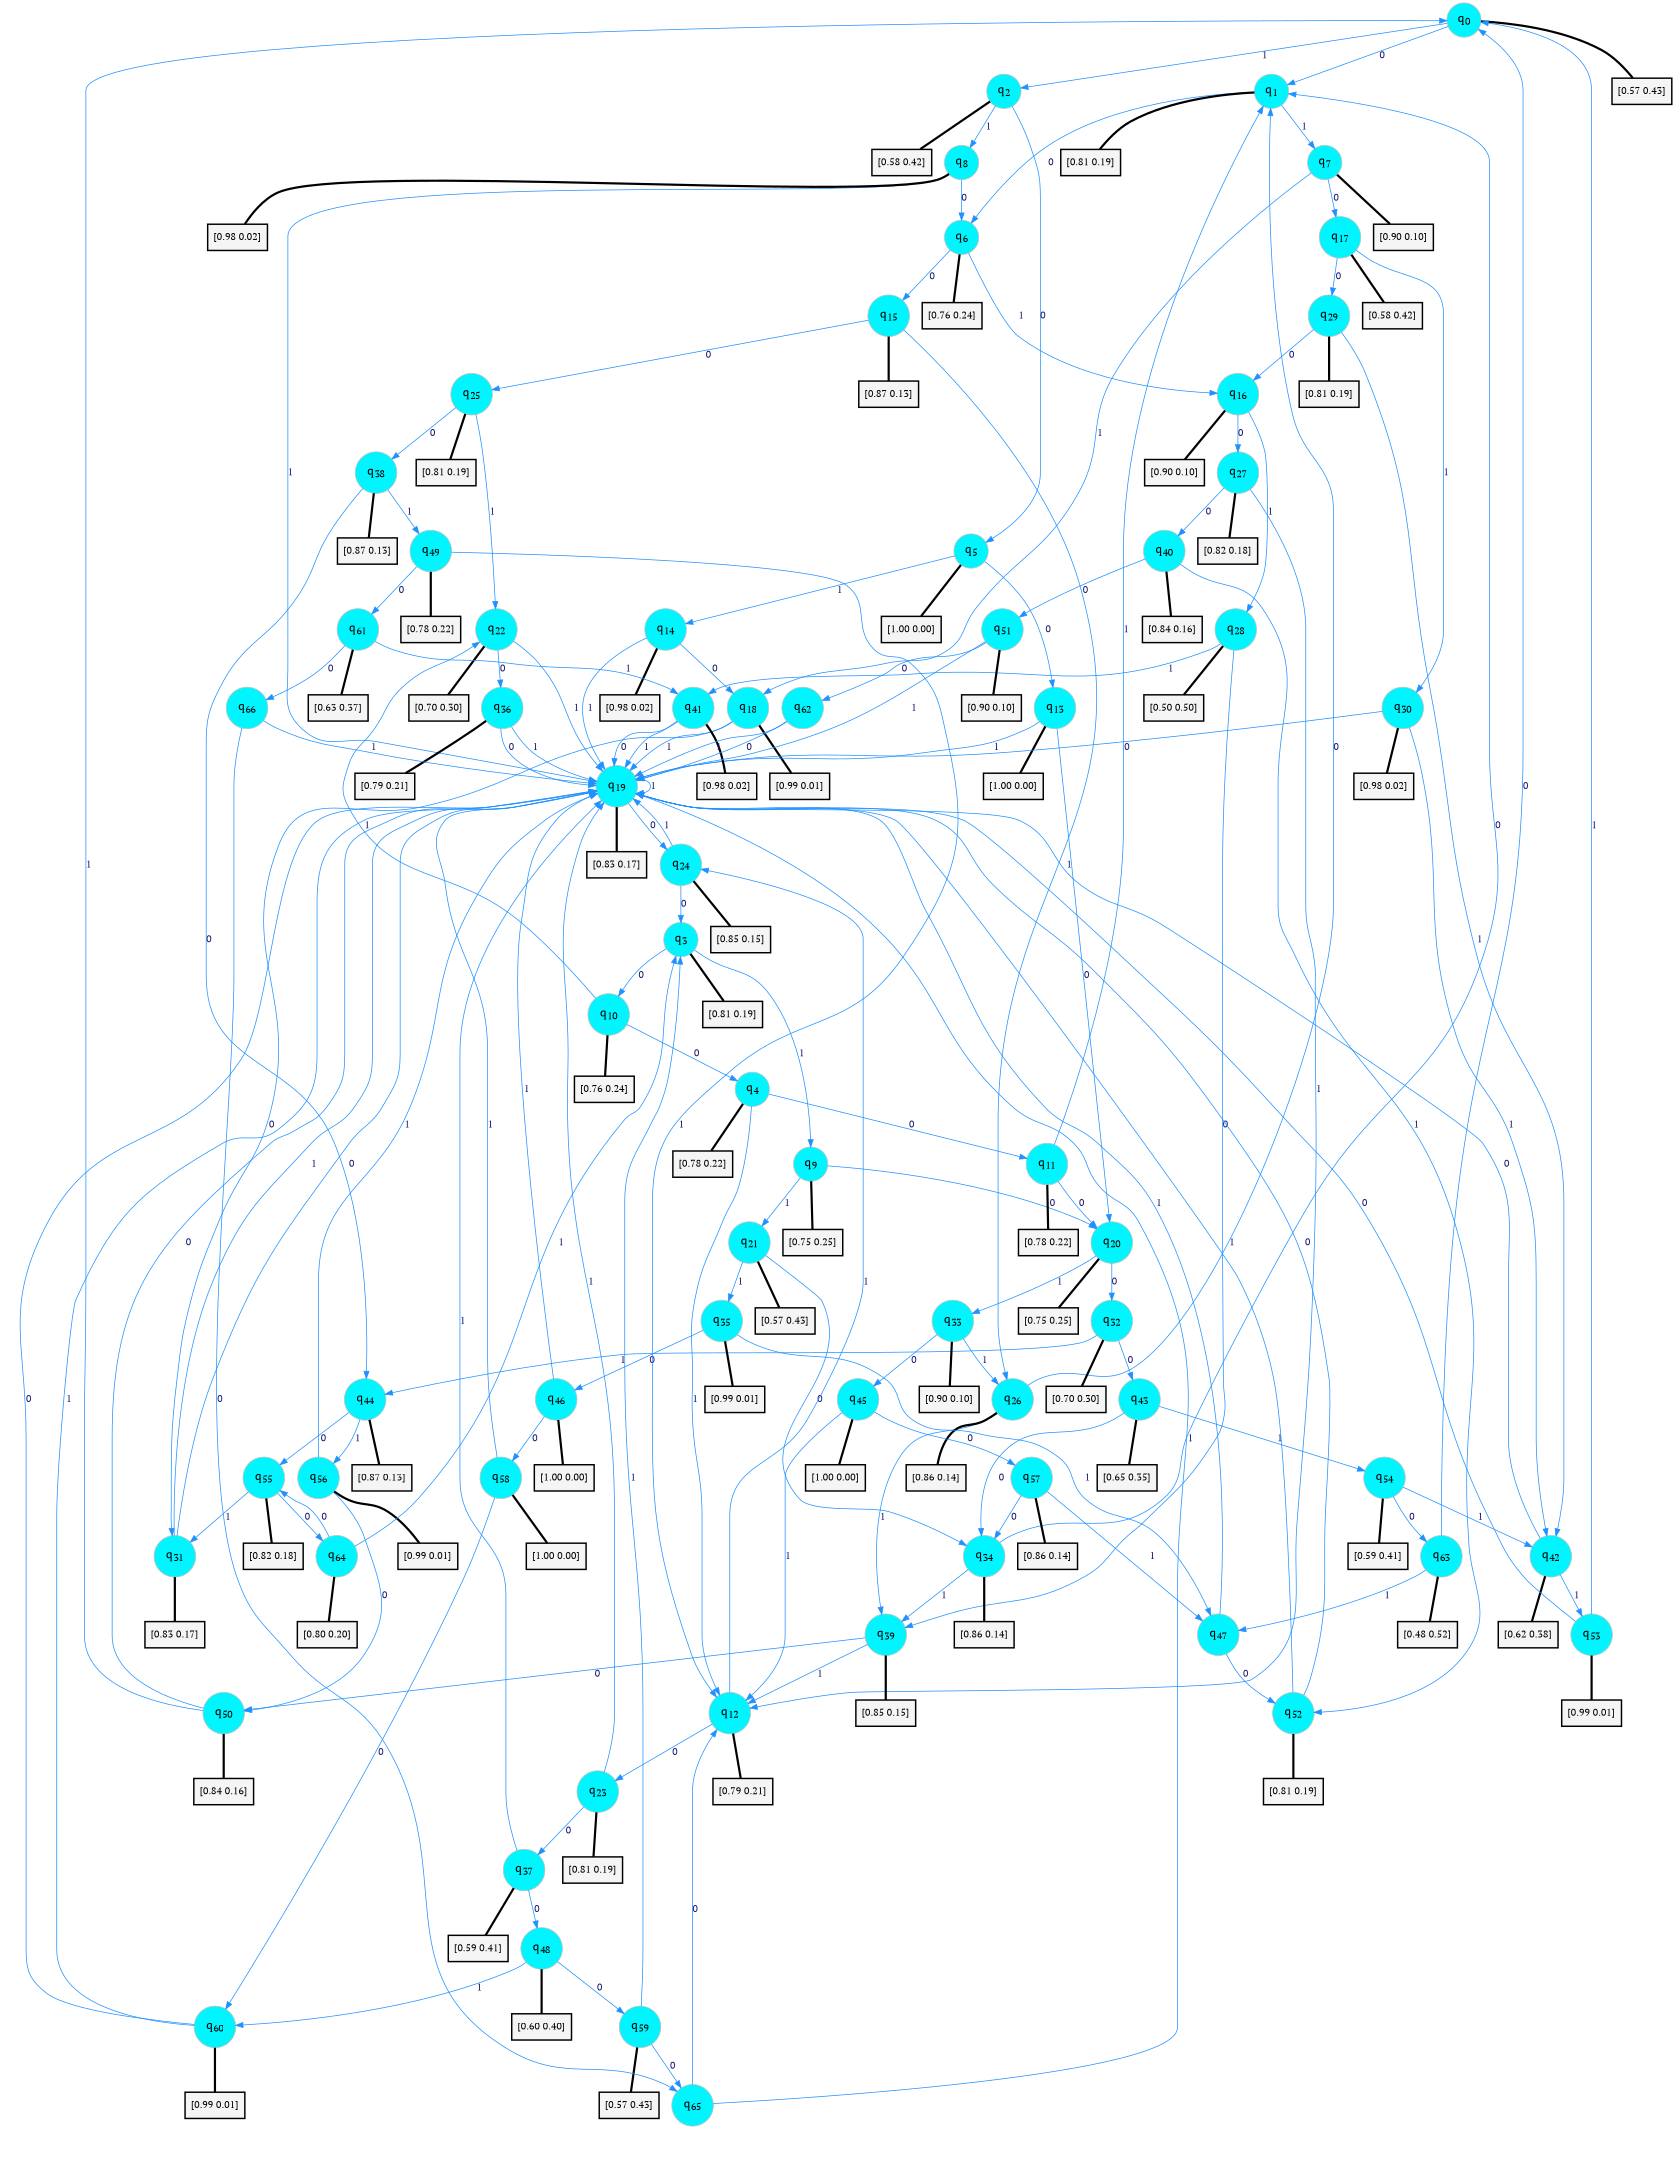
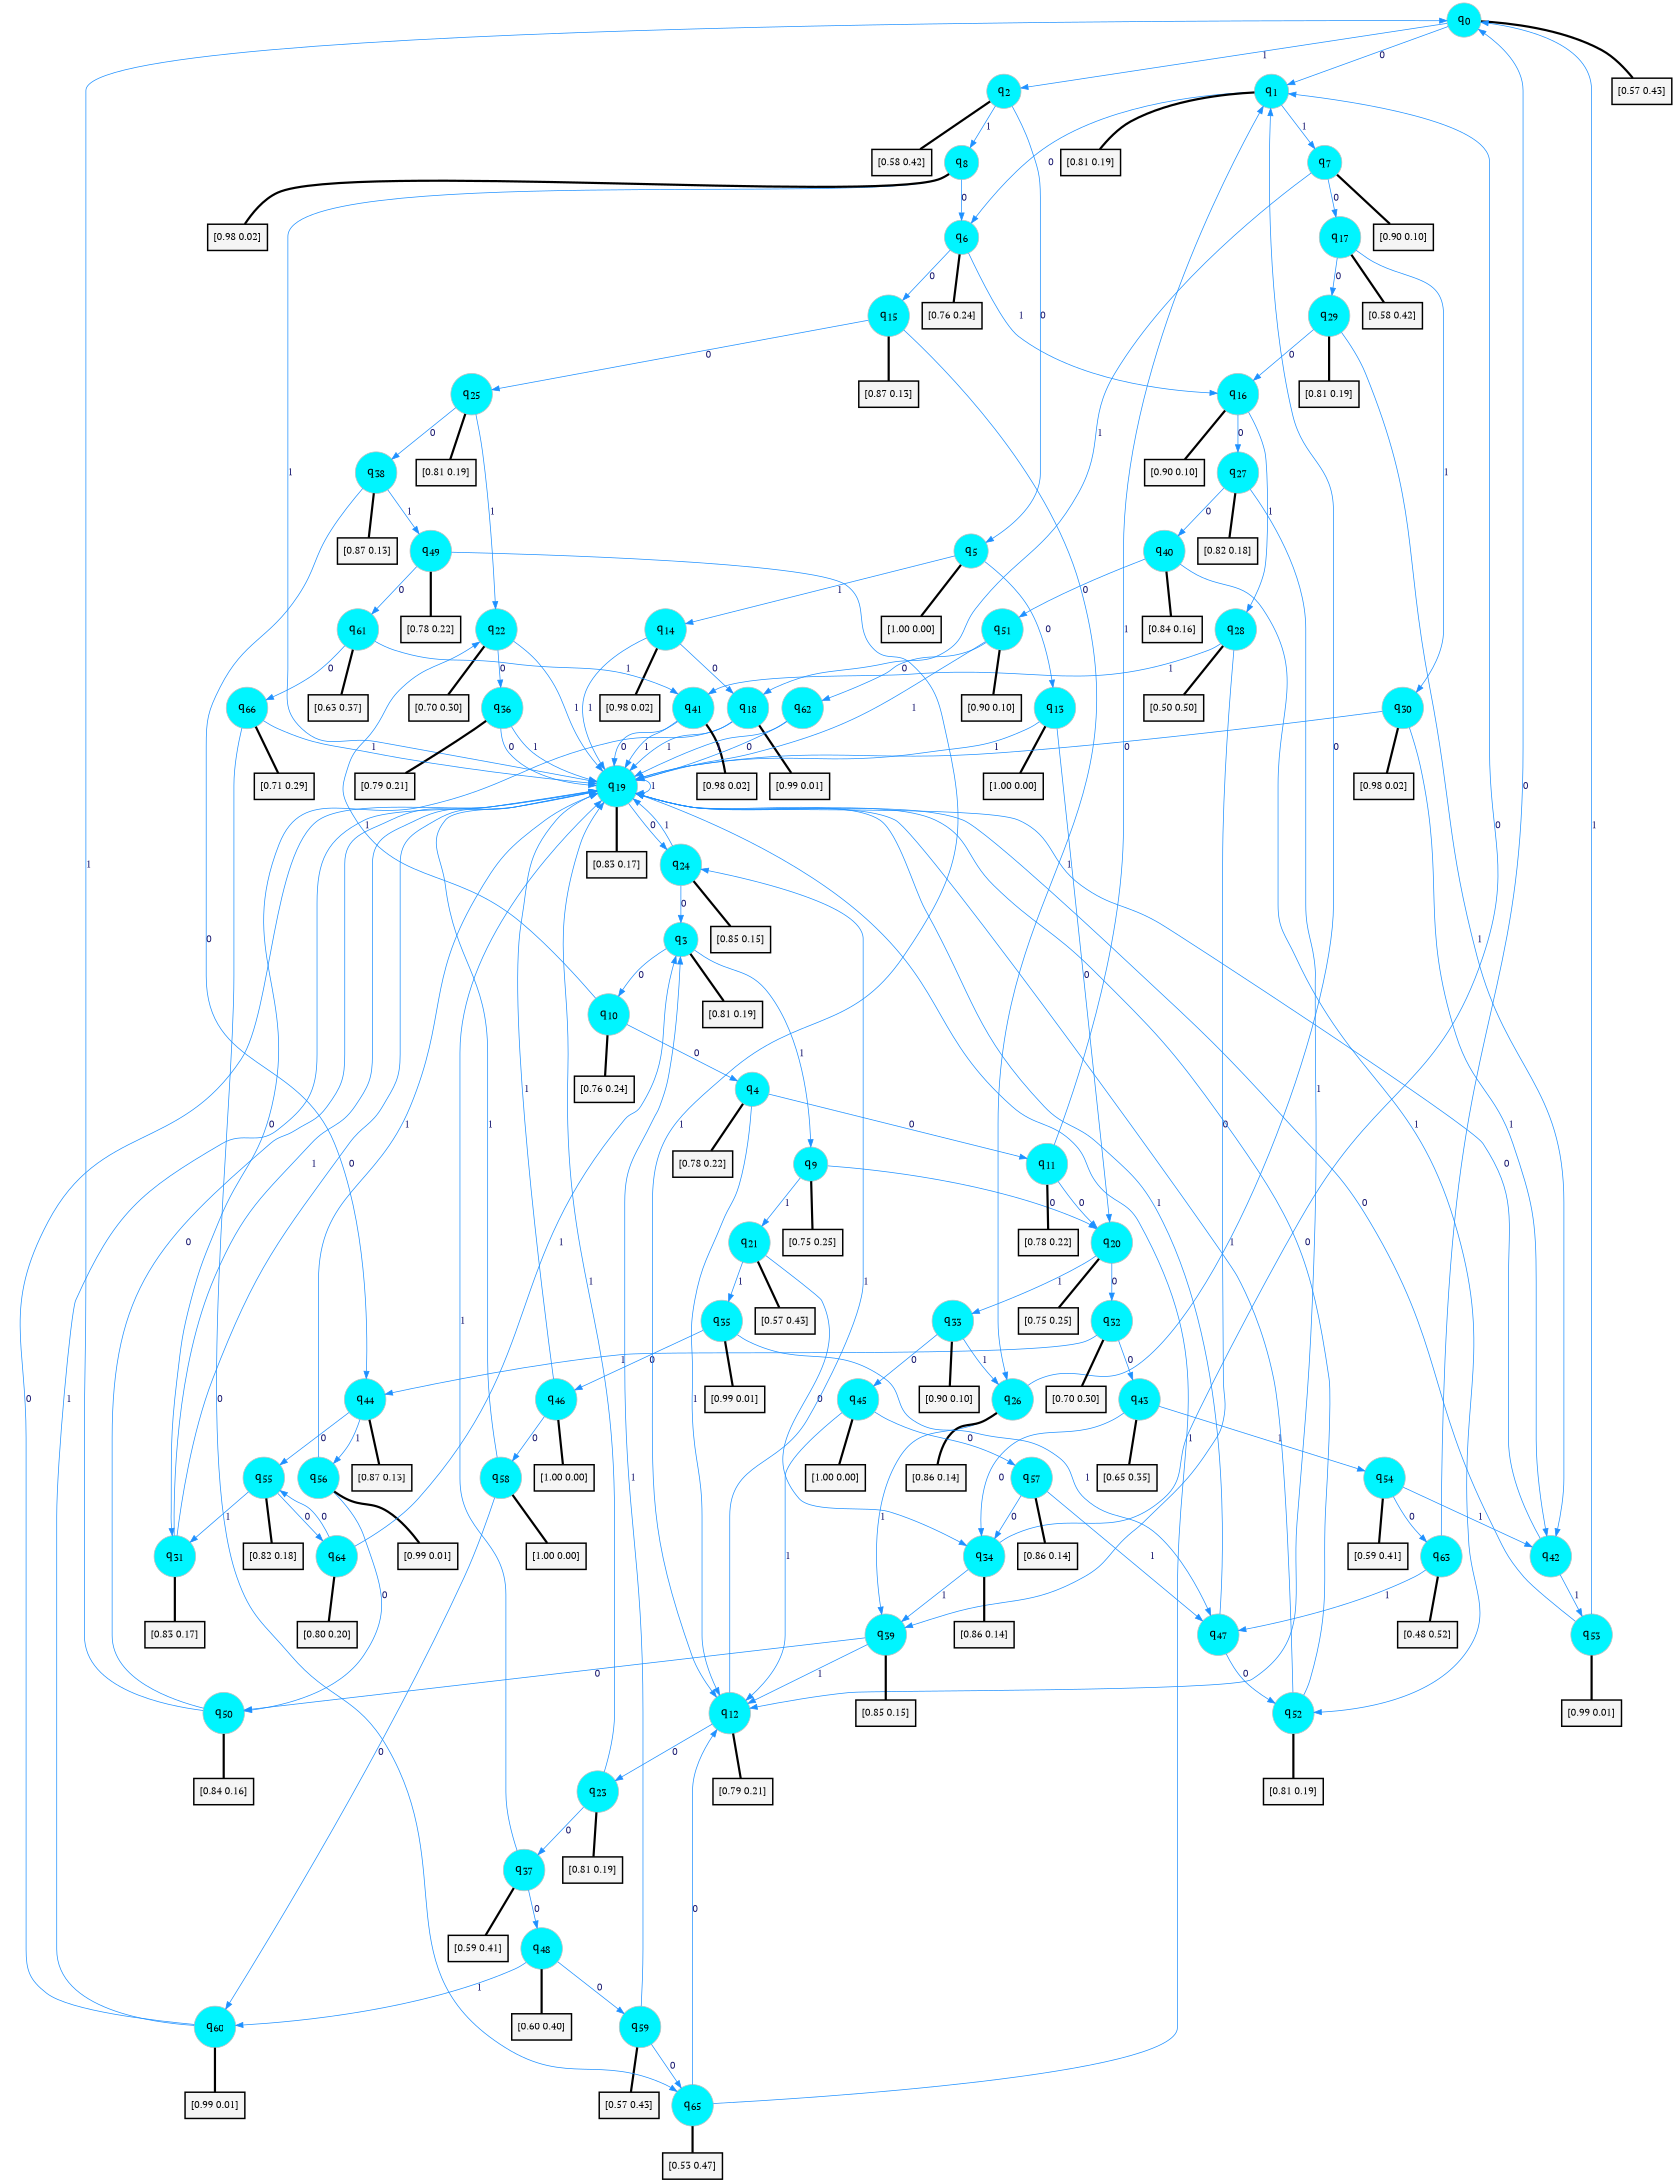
node "[0.71 0.29]": added
node "[0.62 0.38]": removed
node "[0.53 0.47]": added
